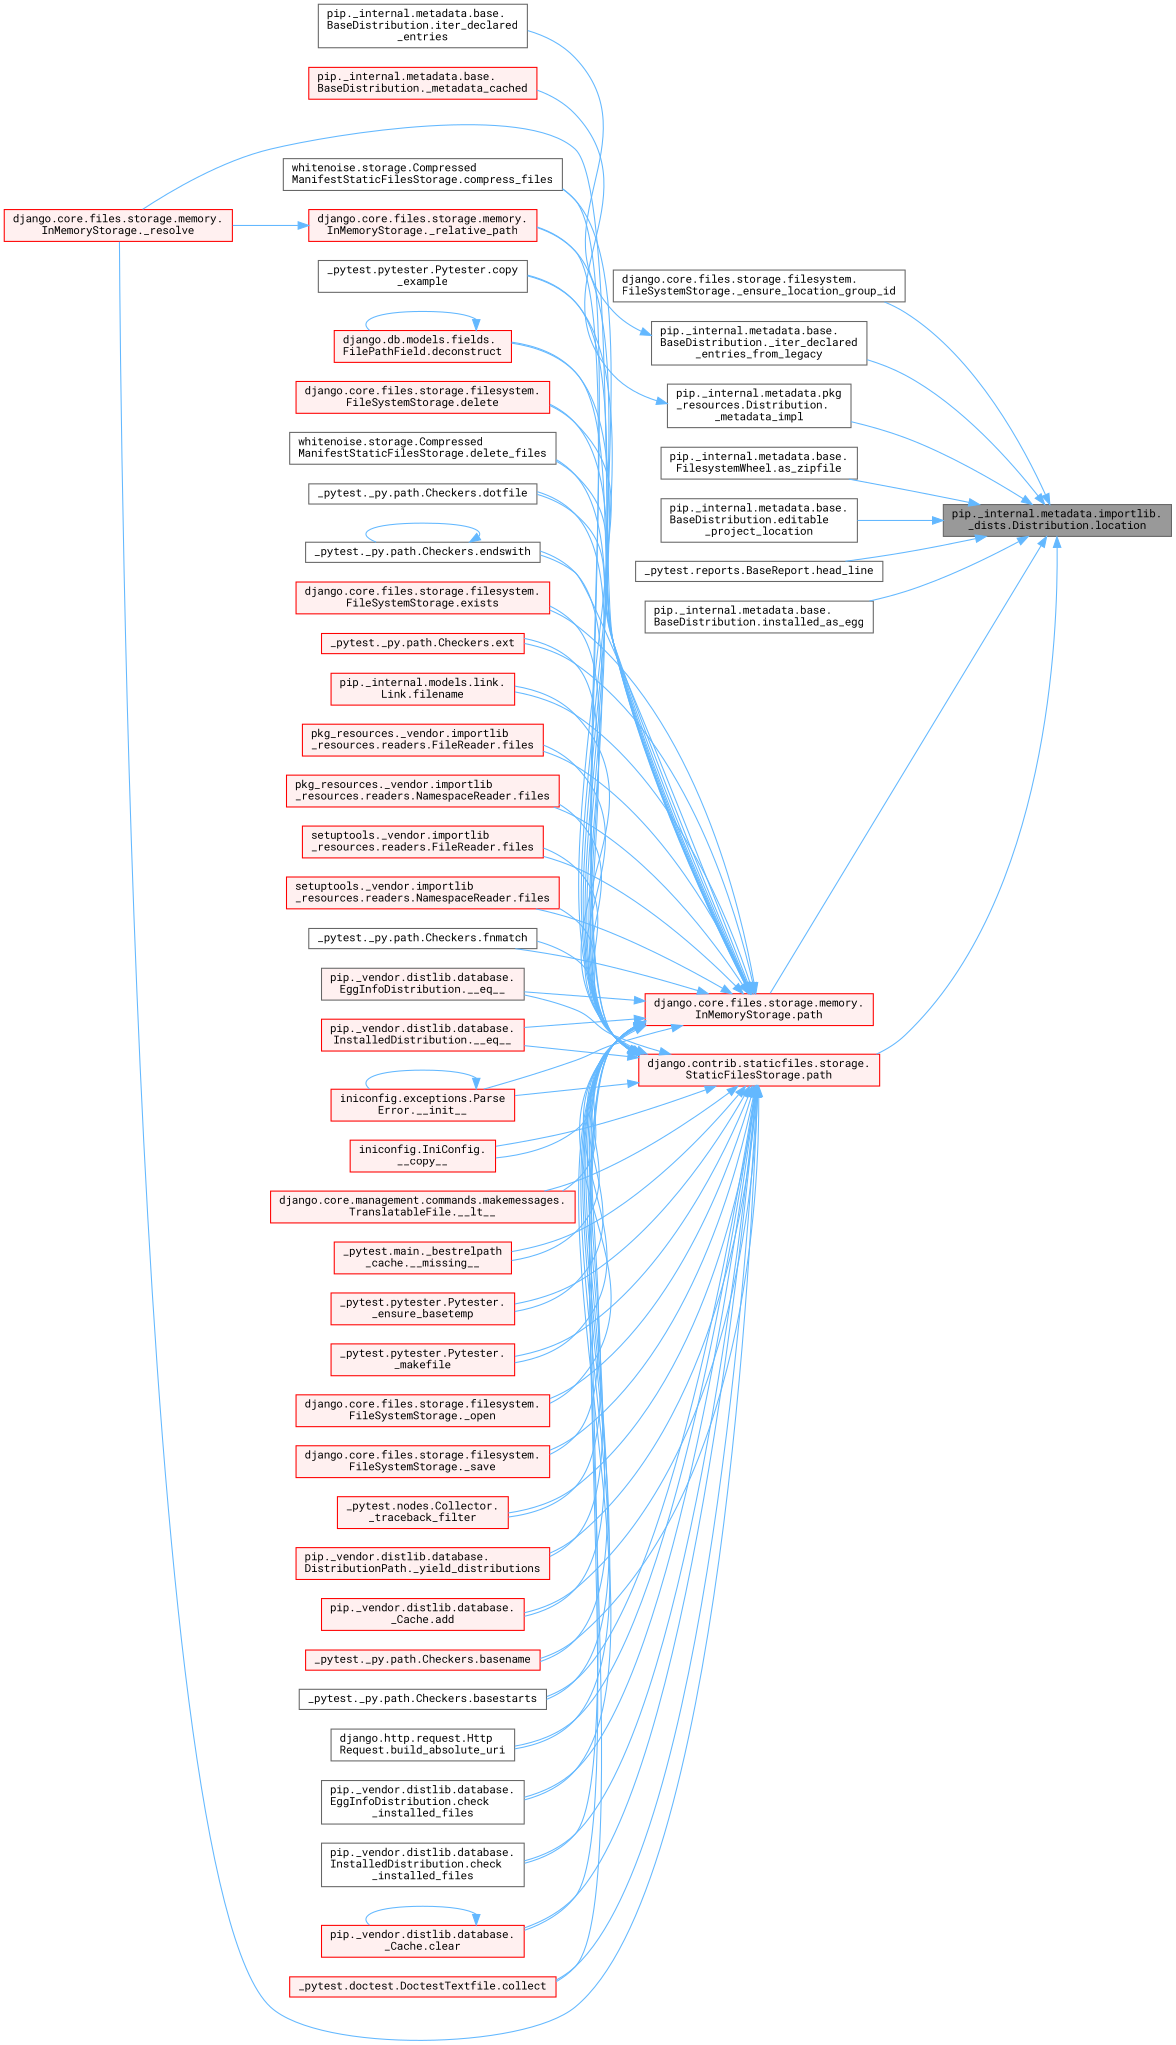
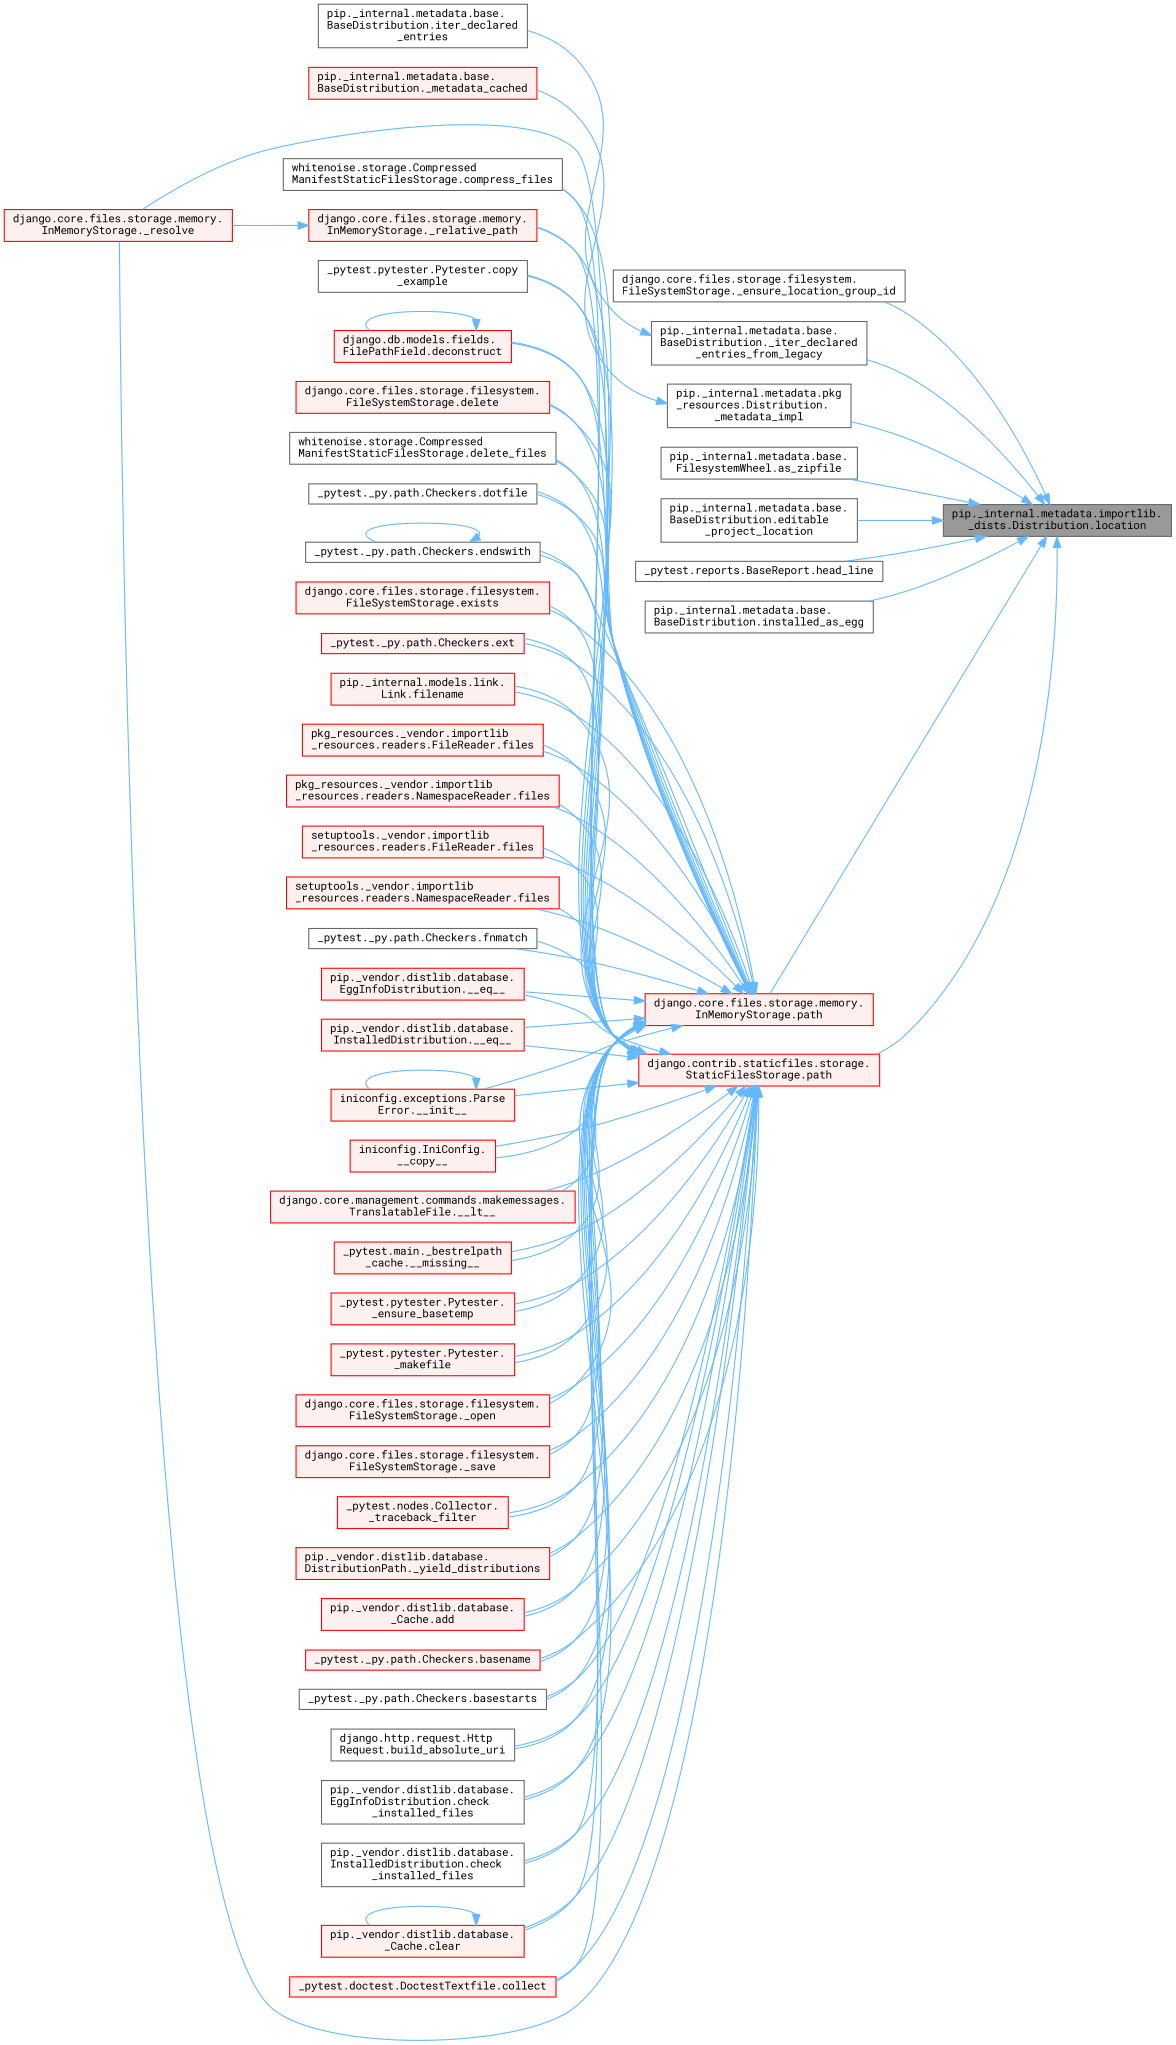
node "pip._vendor.distlib.database. EggInfoDistribution.__eq__": color grey40 -> red
